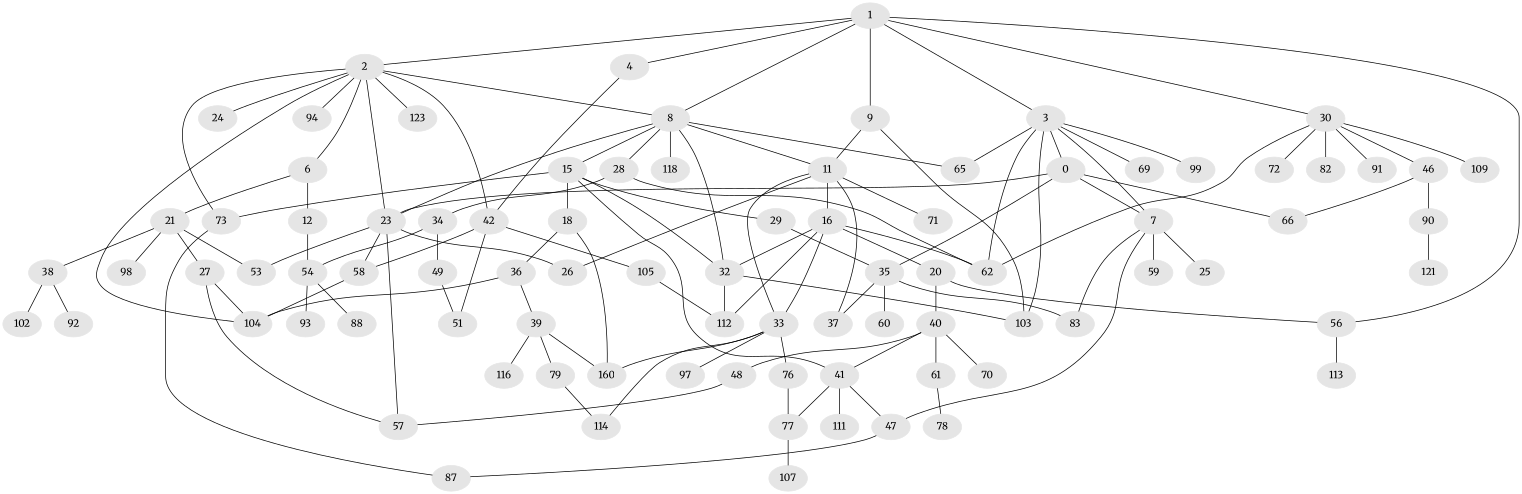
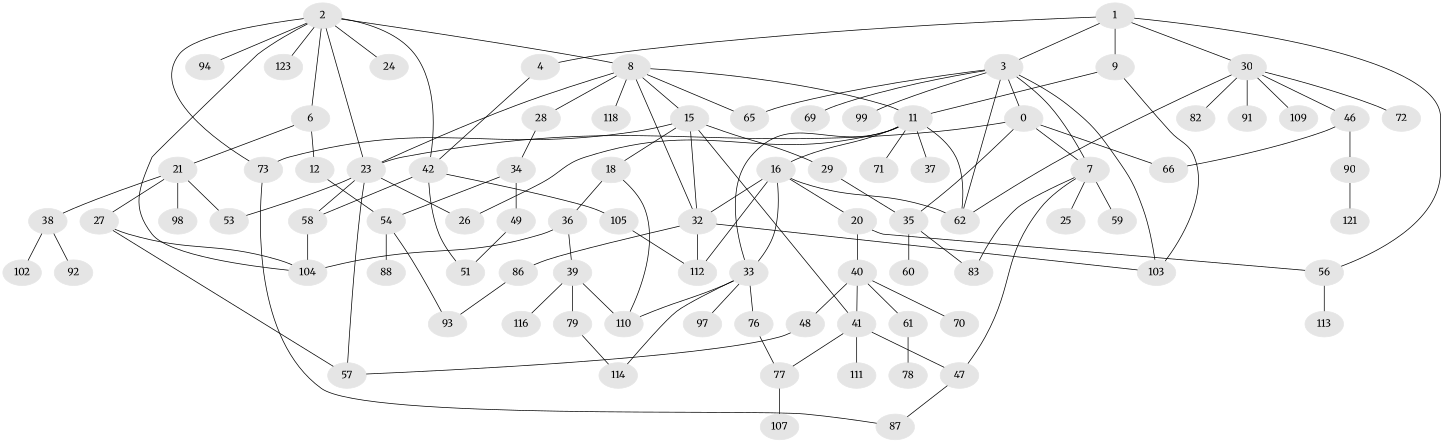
edge "1" -- "2": removed
edge "1" -- "8": removed
edge "28" -- "62": now "11" -- "62"
node "86": added
edge "35" -- "37": removed
node "160": label "160" -> "110"
